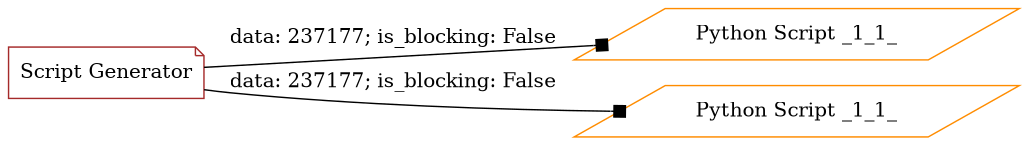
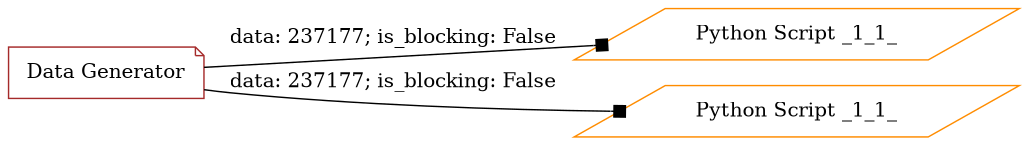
node "Script Generator": label "Script Generator" -> "Data Generator"
